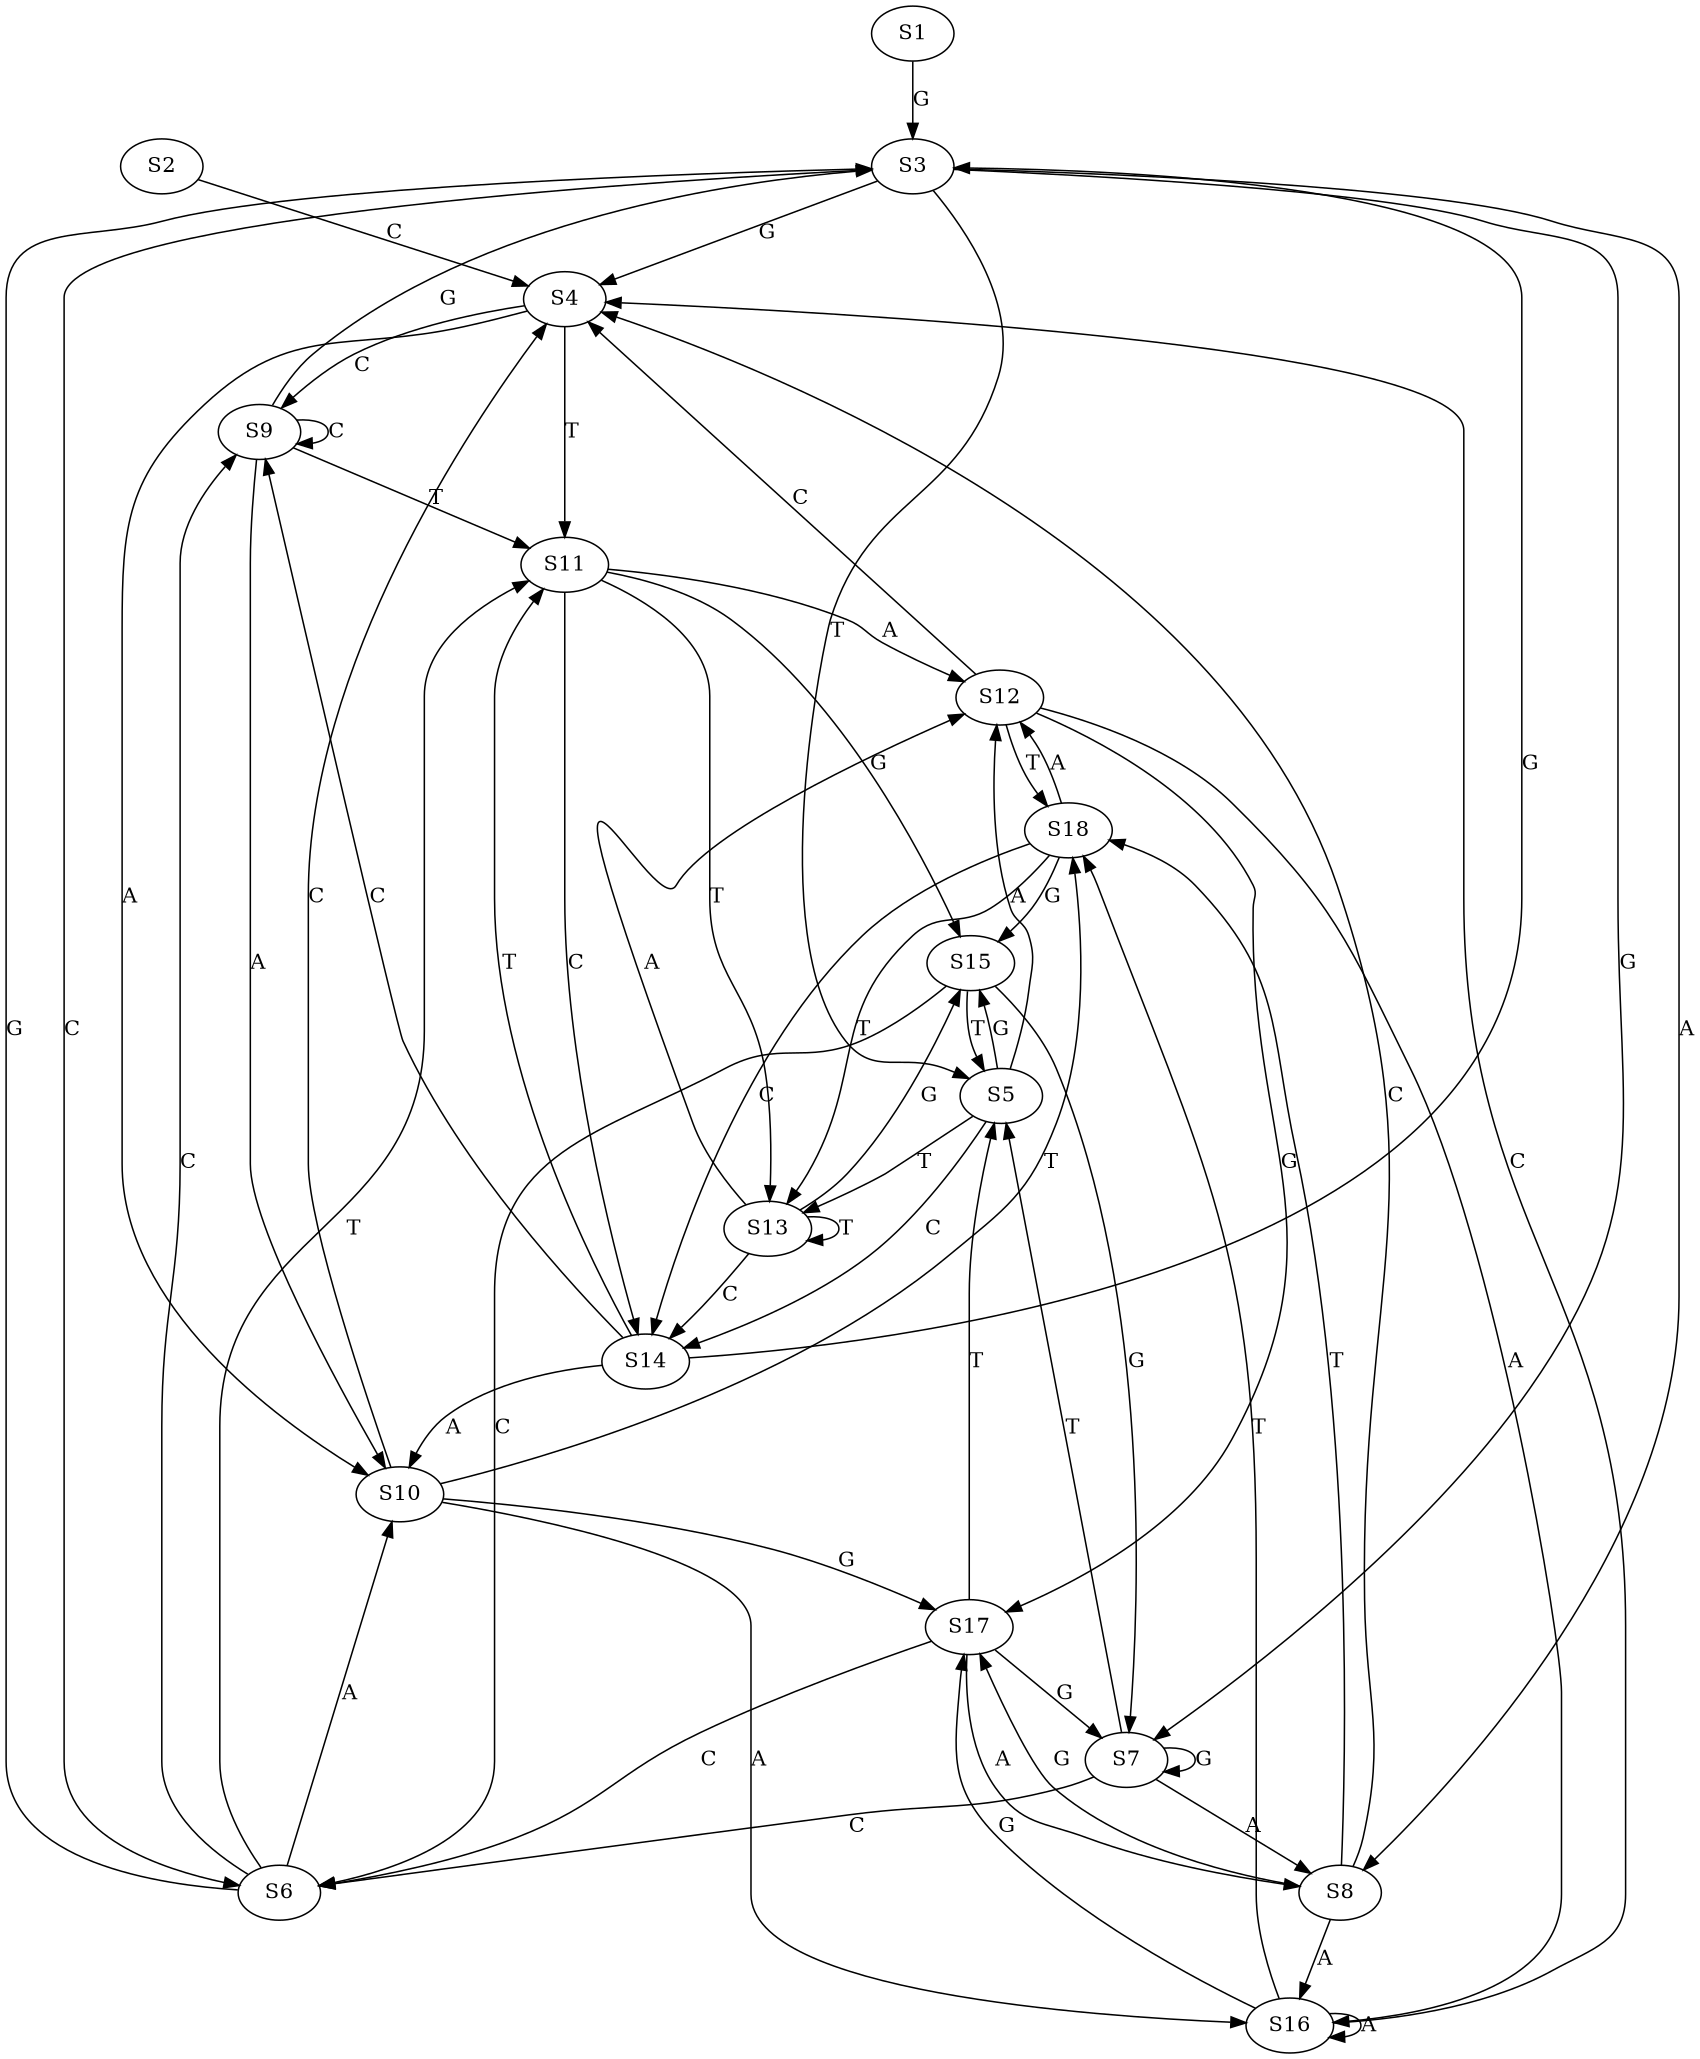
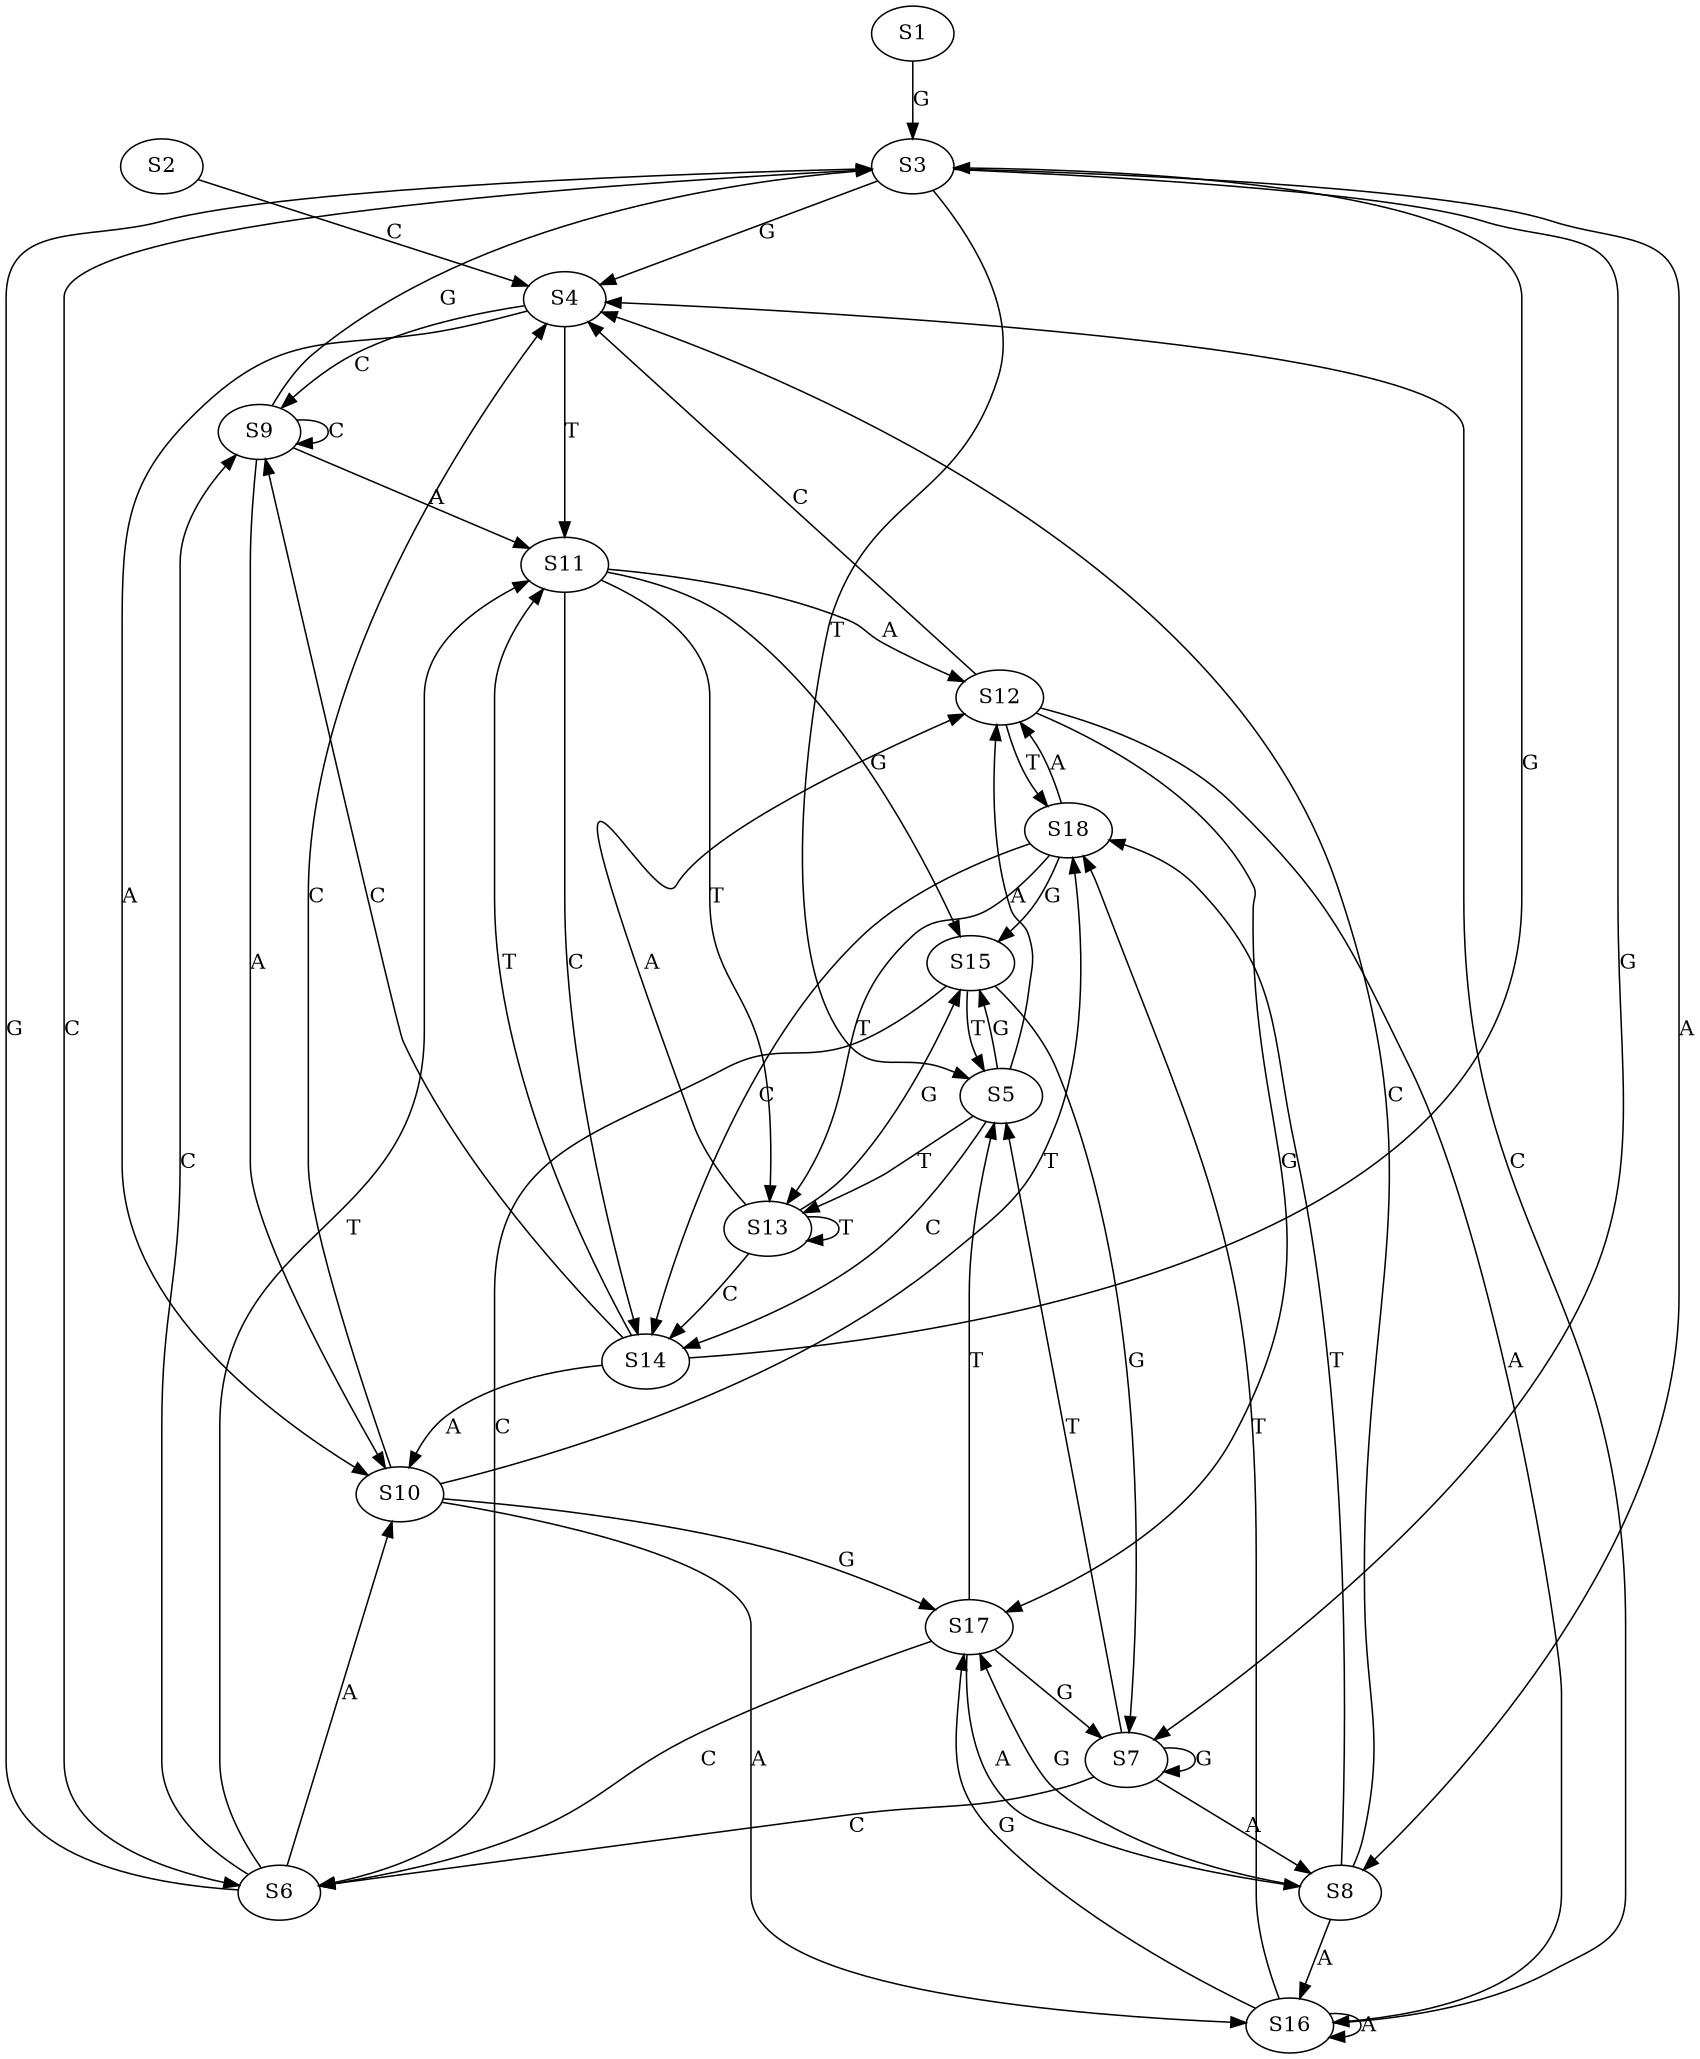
edge "S9" -> "S11": label "T" -> "A"
